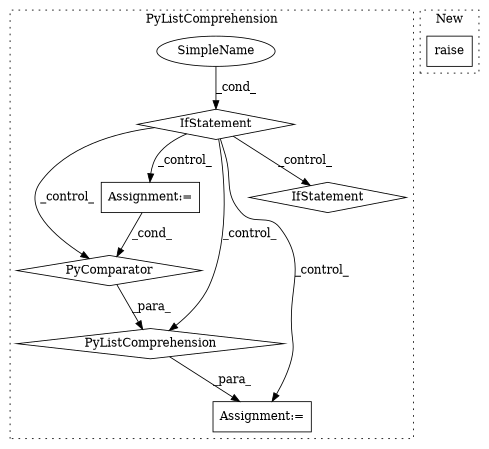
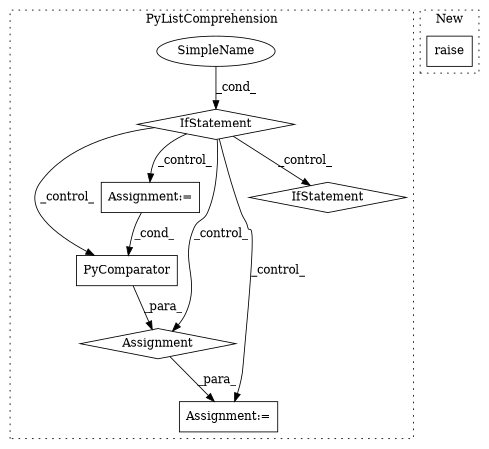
node "PyComparator": shape diamond -> box
node "PyListComprehension": label "PyListComprehension" -> "Assignment"
